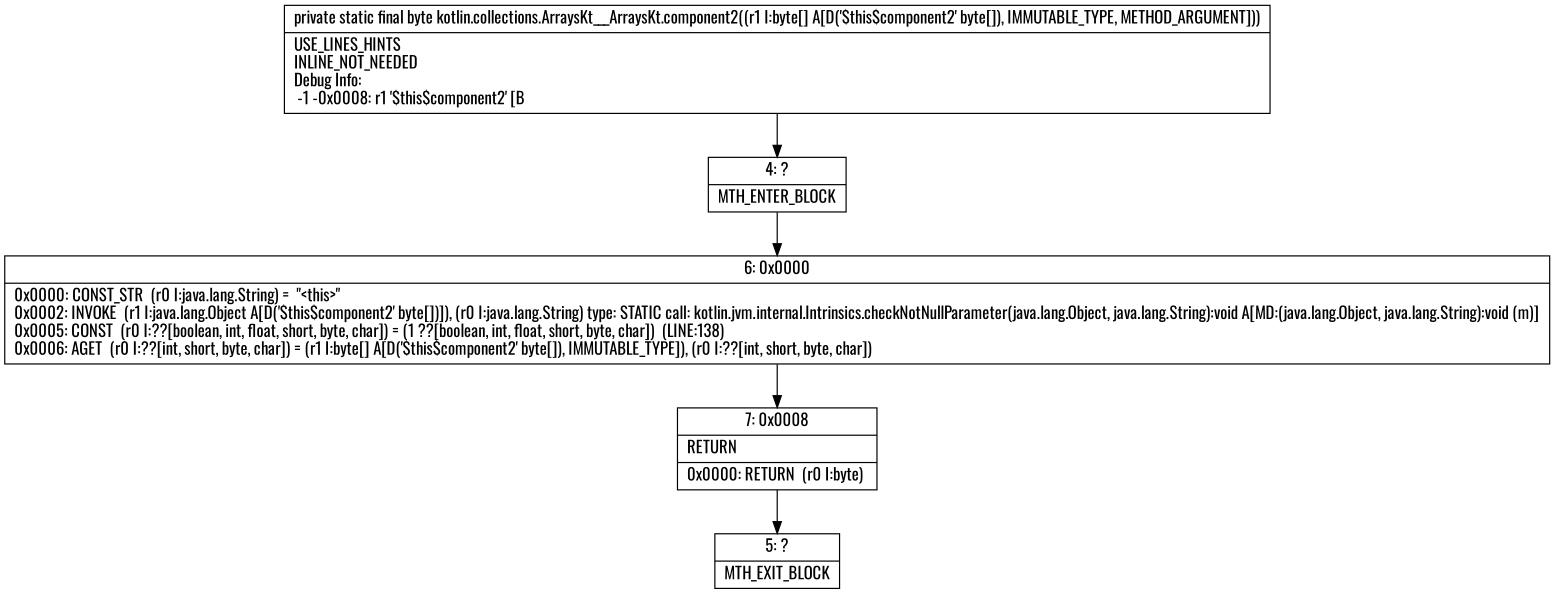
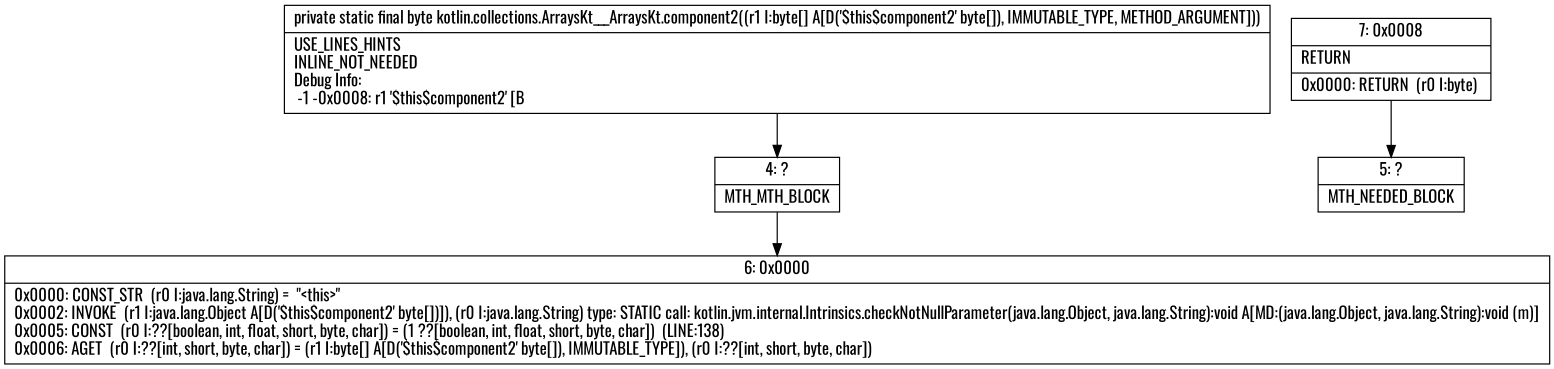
node "4: ?": text "MTH_ENTER_BLOCK" -> "MTH_MTH_BLOCK"
edge "6: 0x0000" -> "7: 0x0008": removed
node "5: ?": text "MTH_EXIT_BLOCK" -> "MTH_NEEDED_BLOCK"
